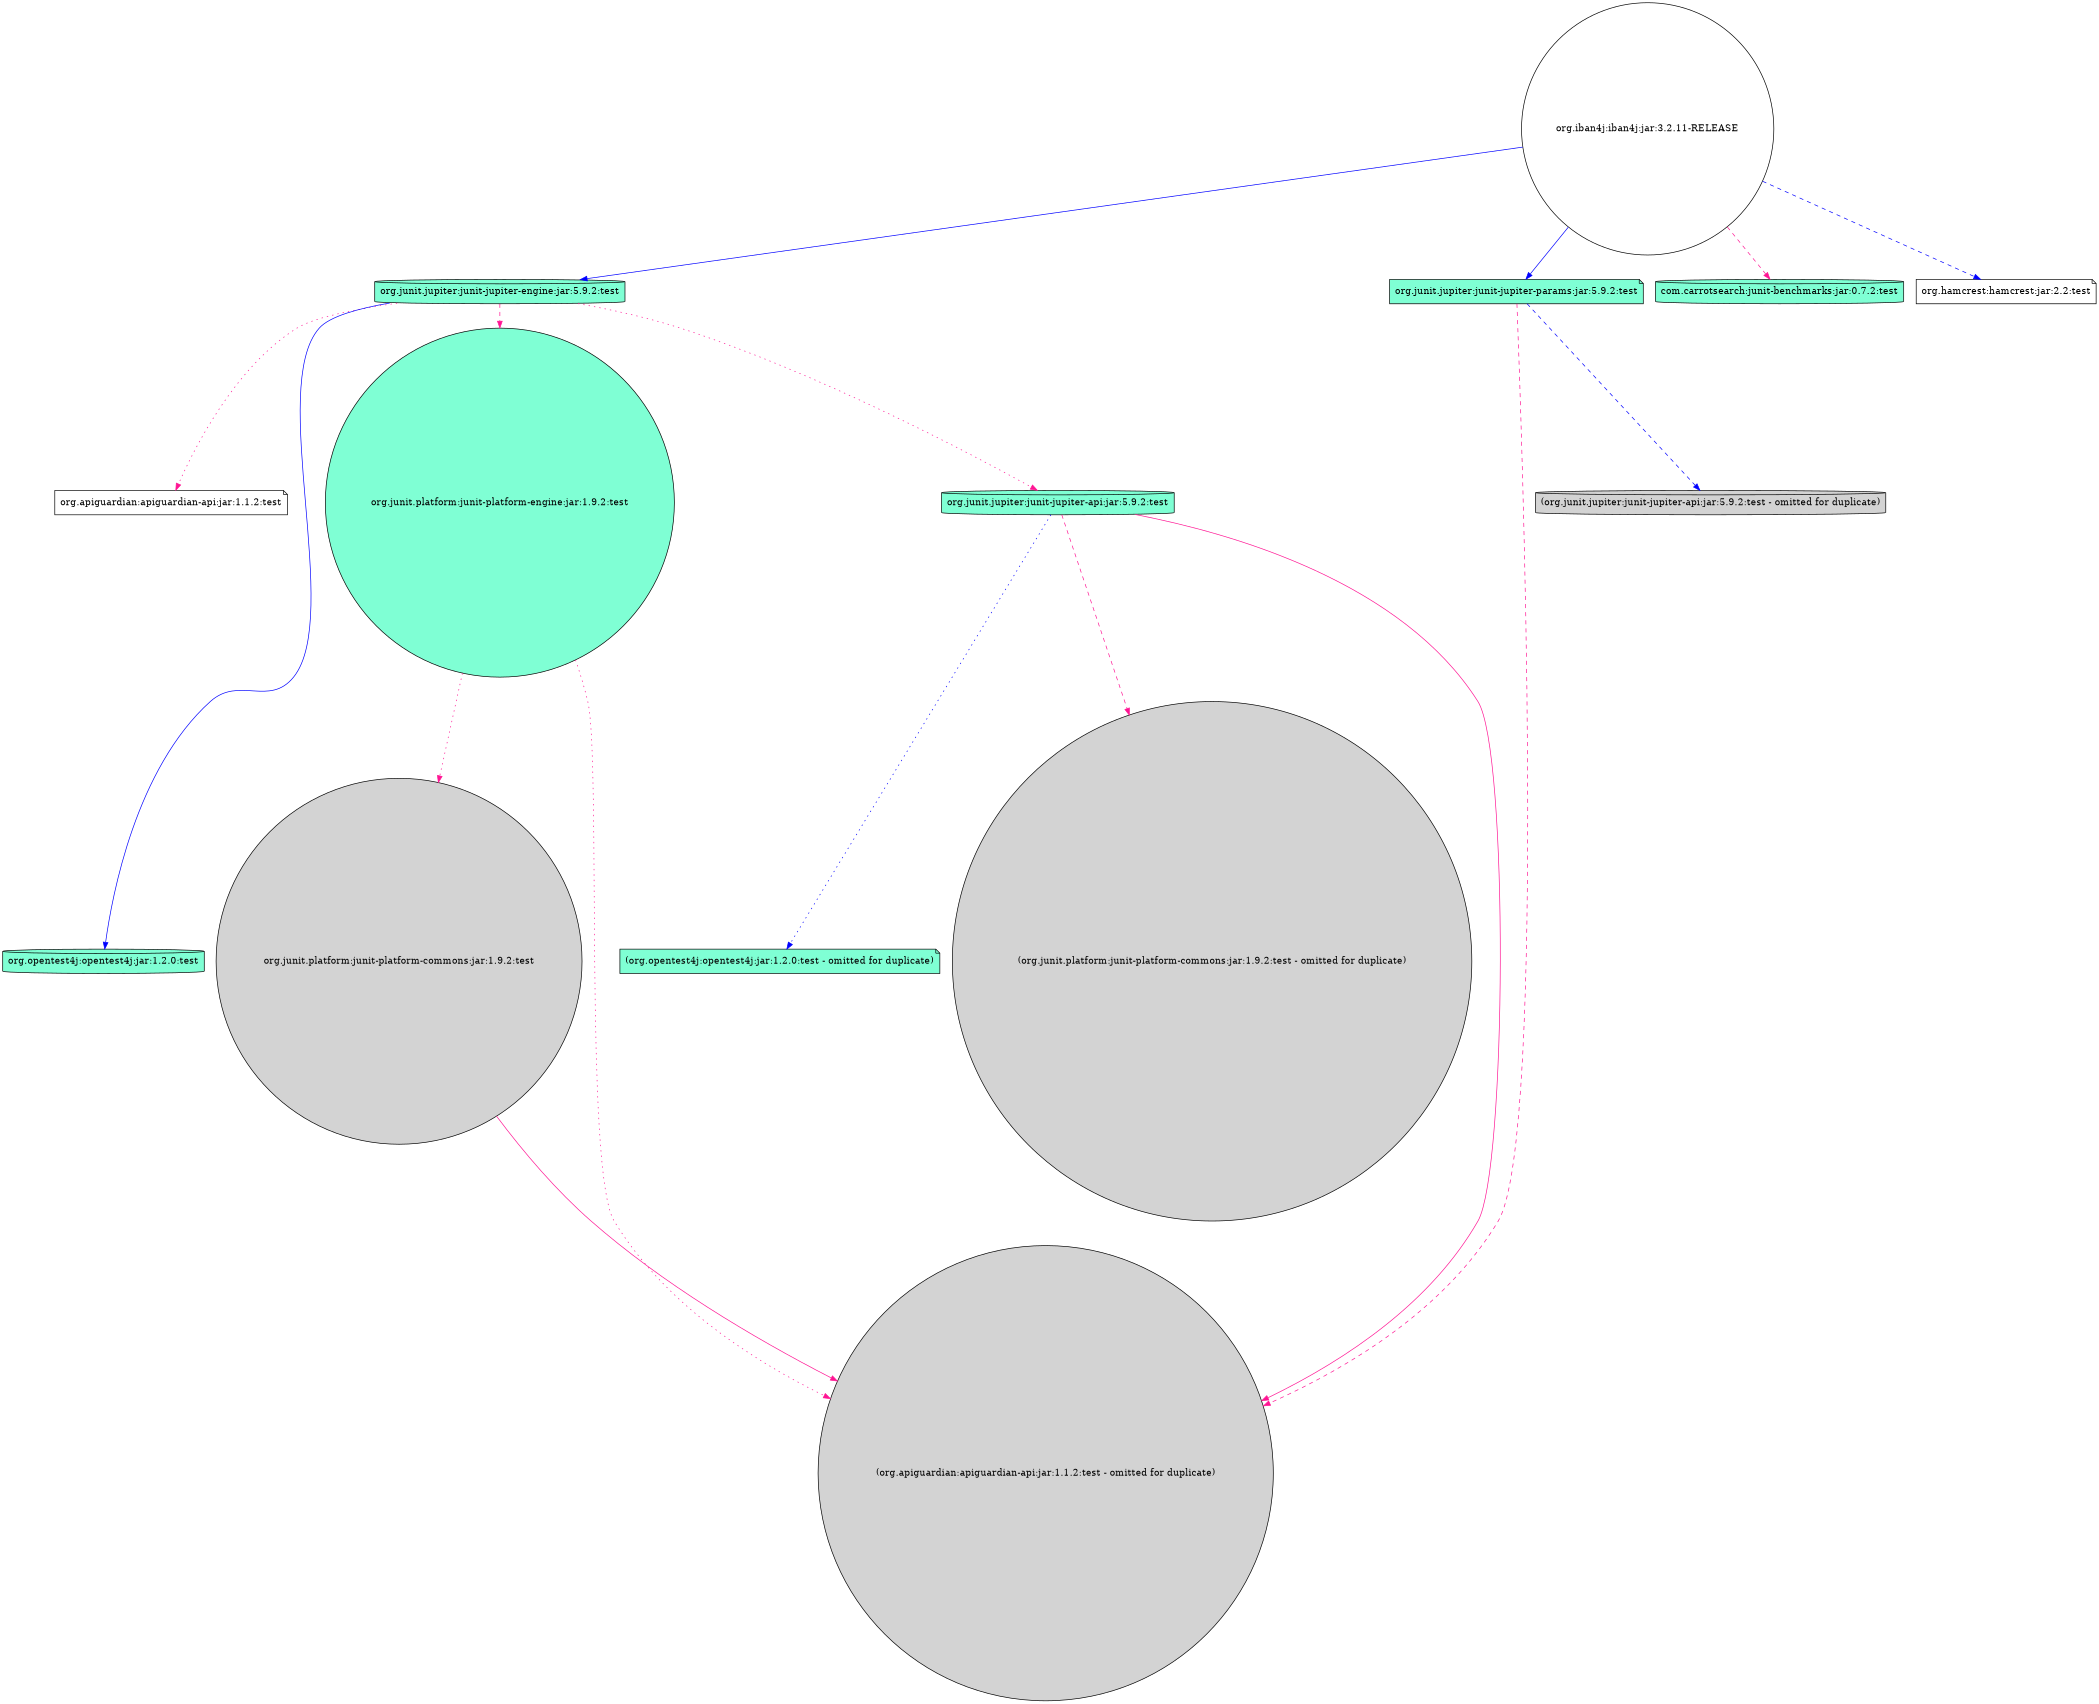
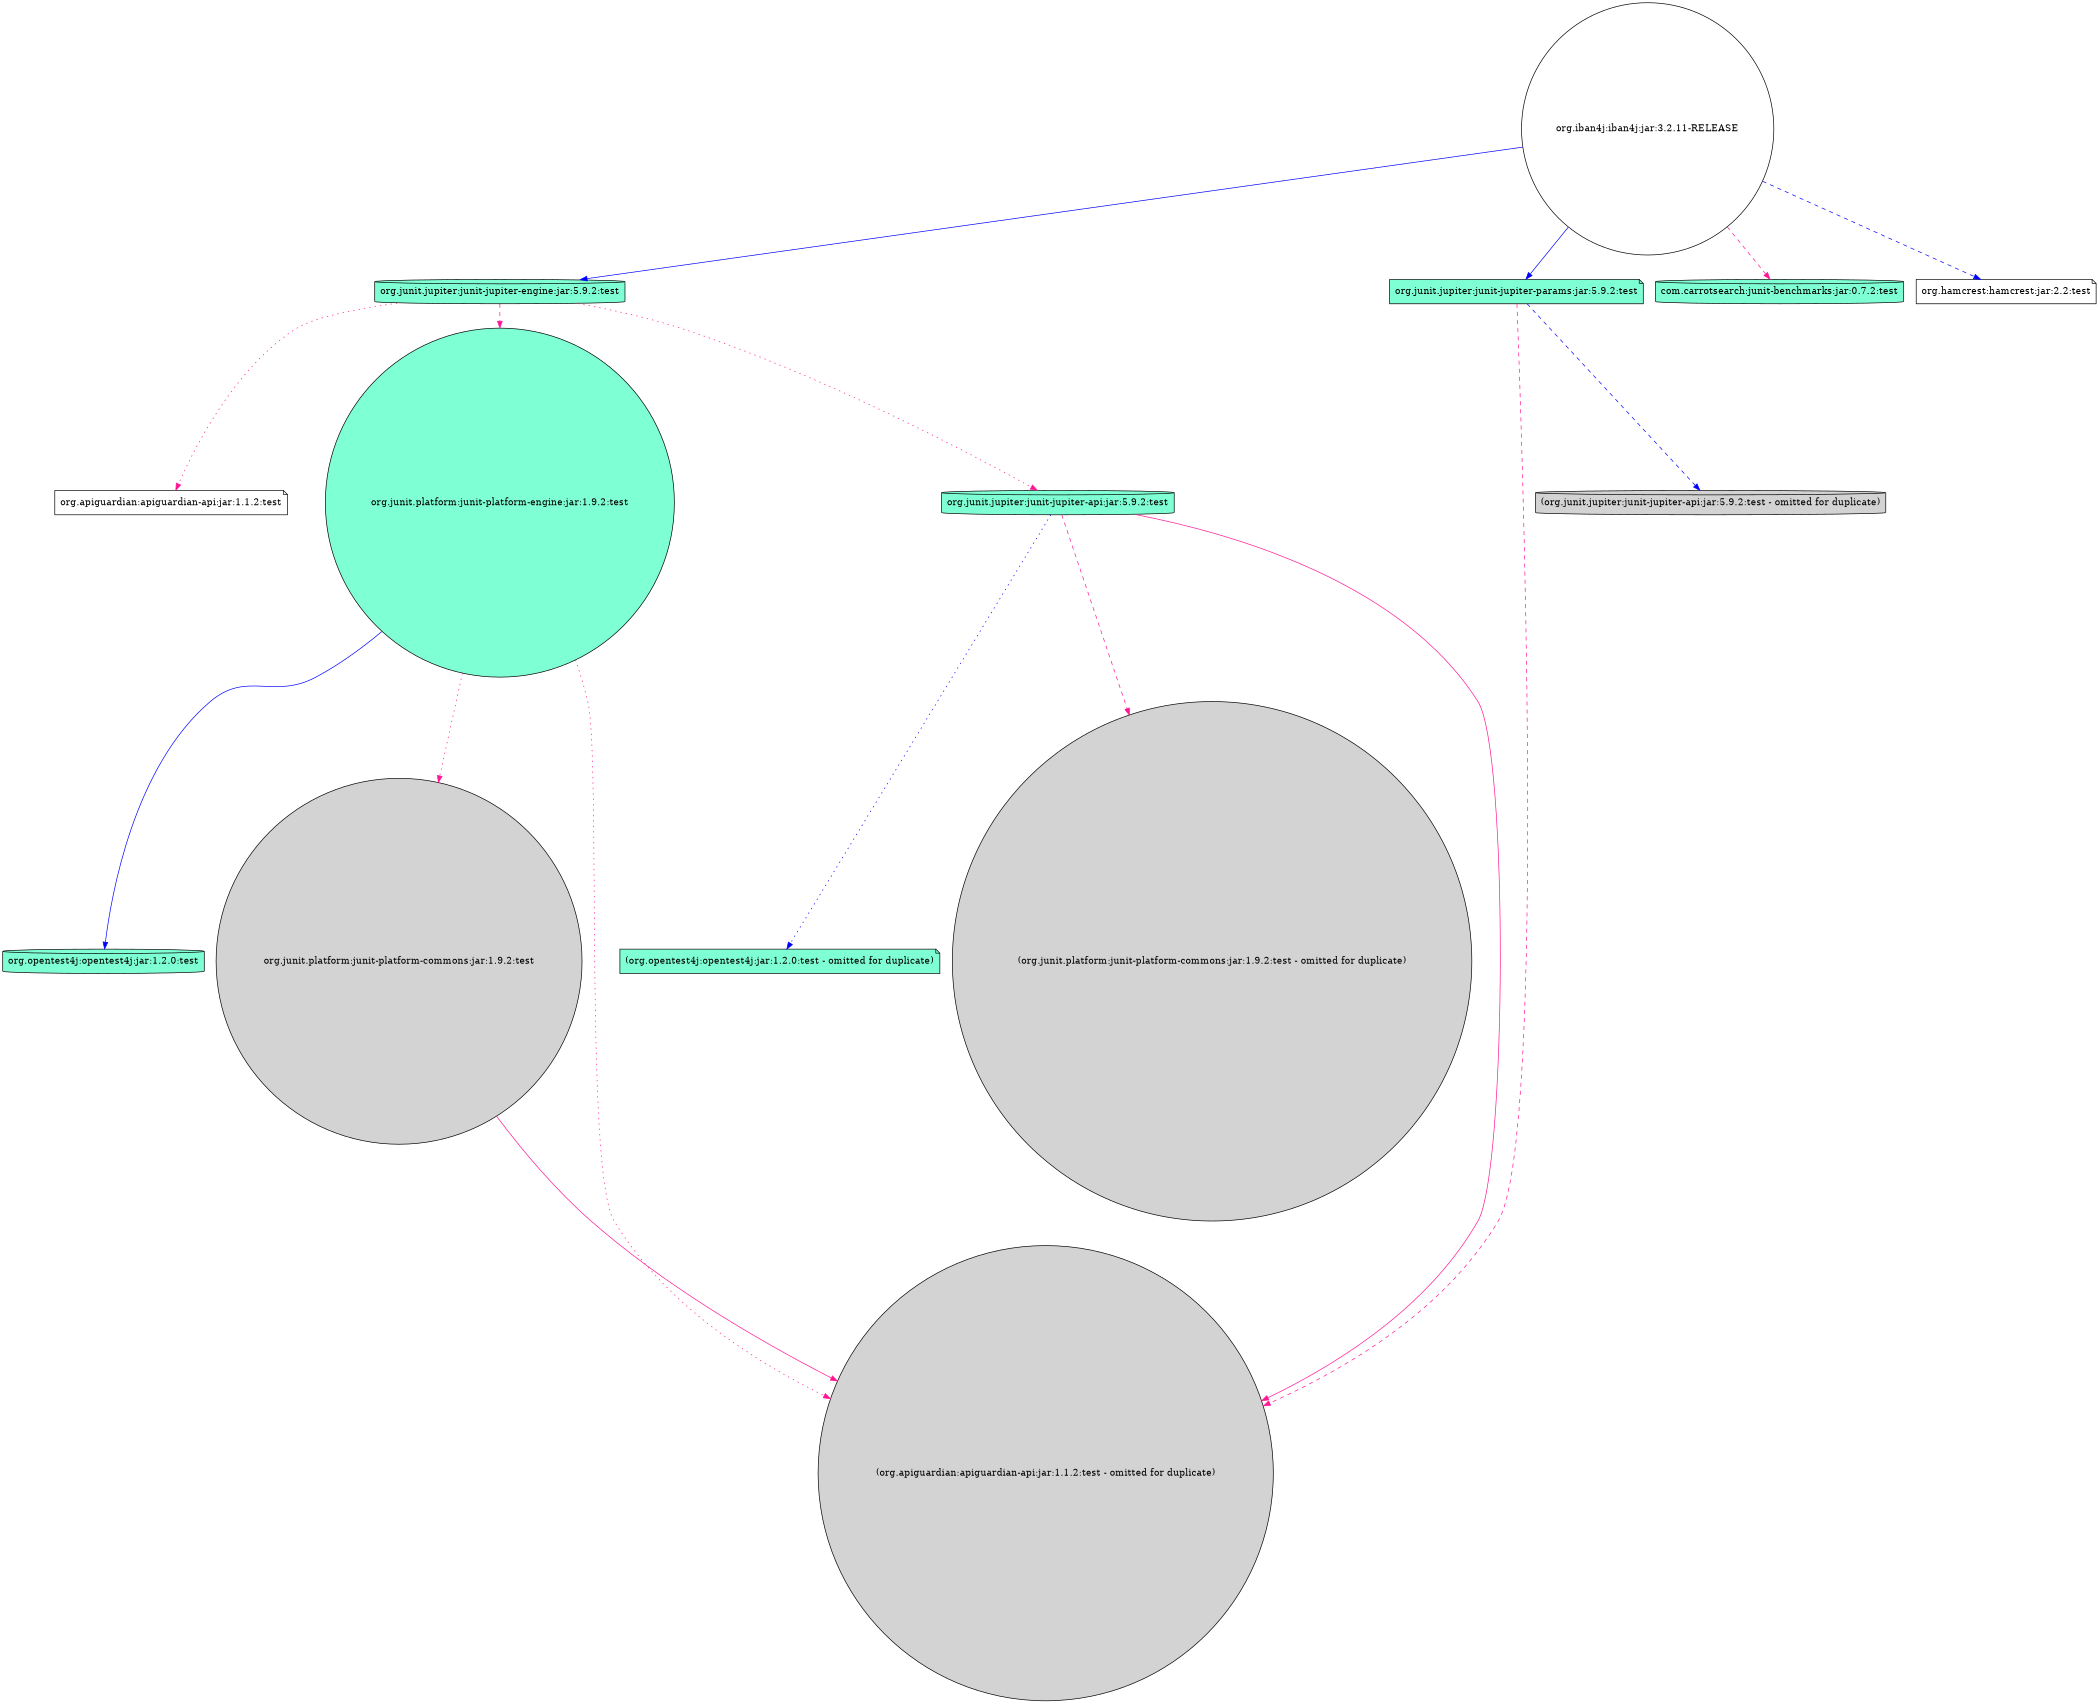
edge "org.junit.jupiter:junit-jupiter-engine:jar:5.9.2:test" -> "org.opentest4j:opentest4j:jar:1.2.0:test": now "org.junit.platform:junit-platform-engine:jar:1.9.2:test" -> "org.opentest4j:opentest4j:jar:1.2.0:test"
